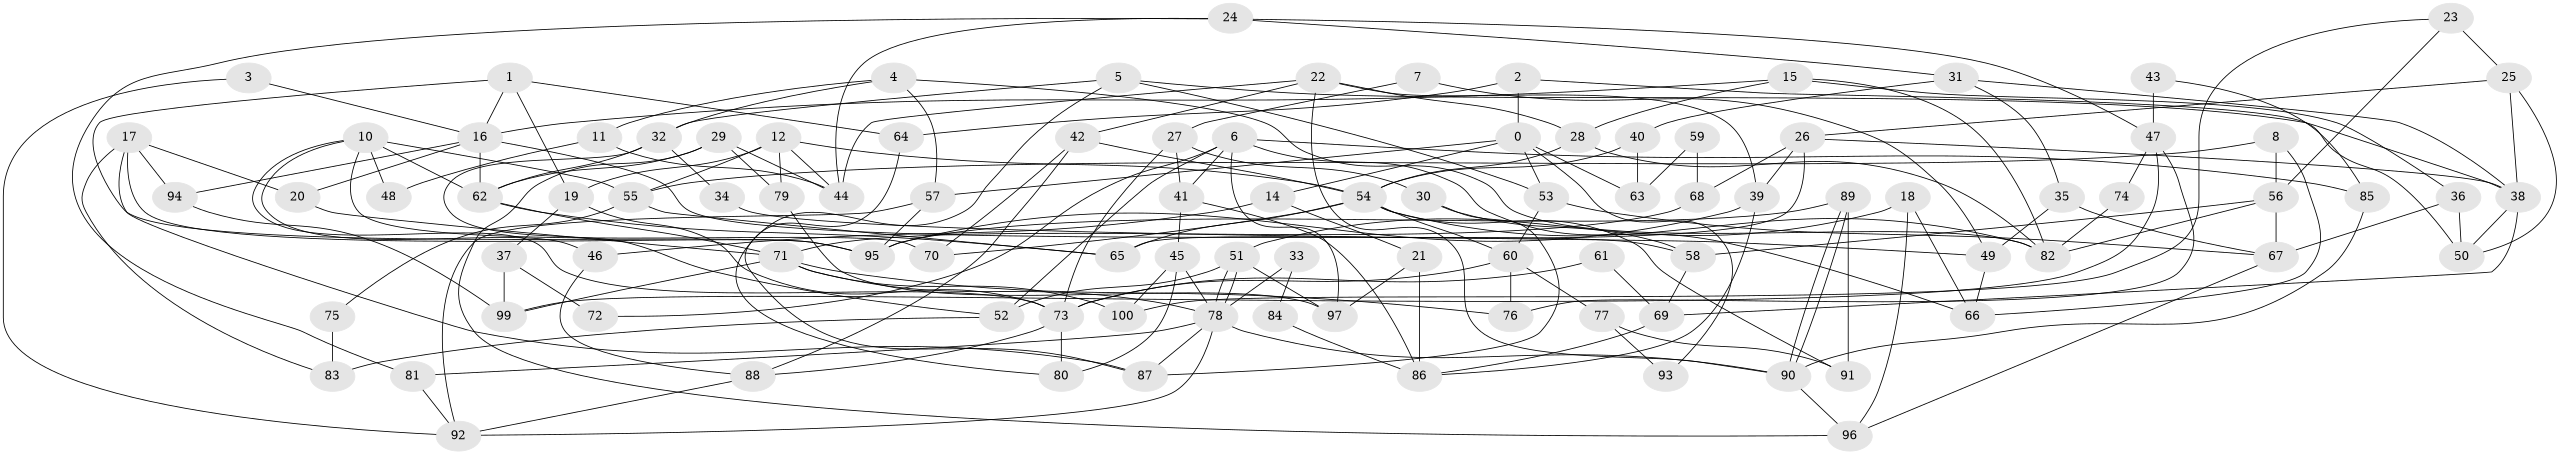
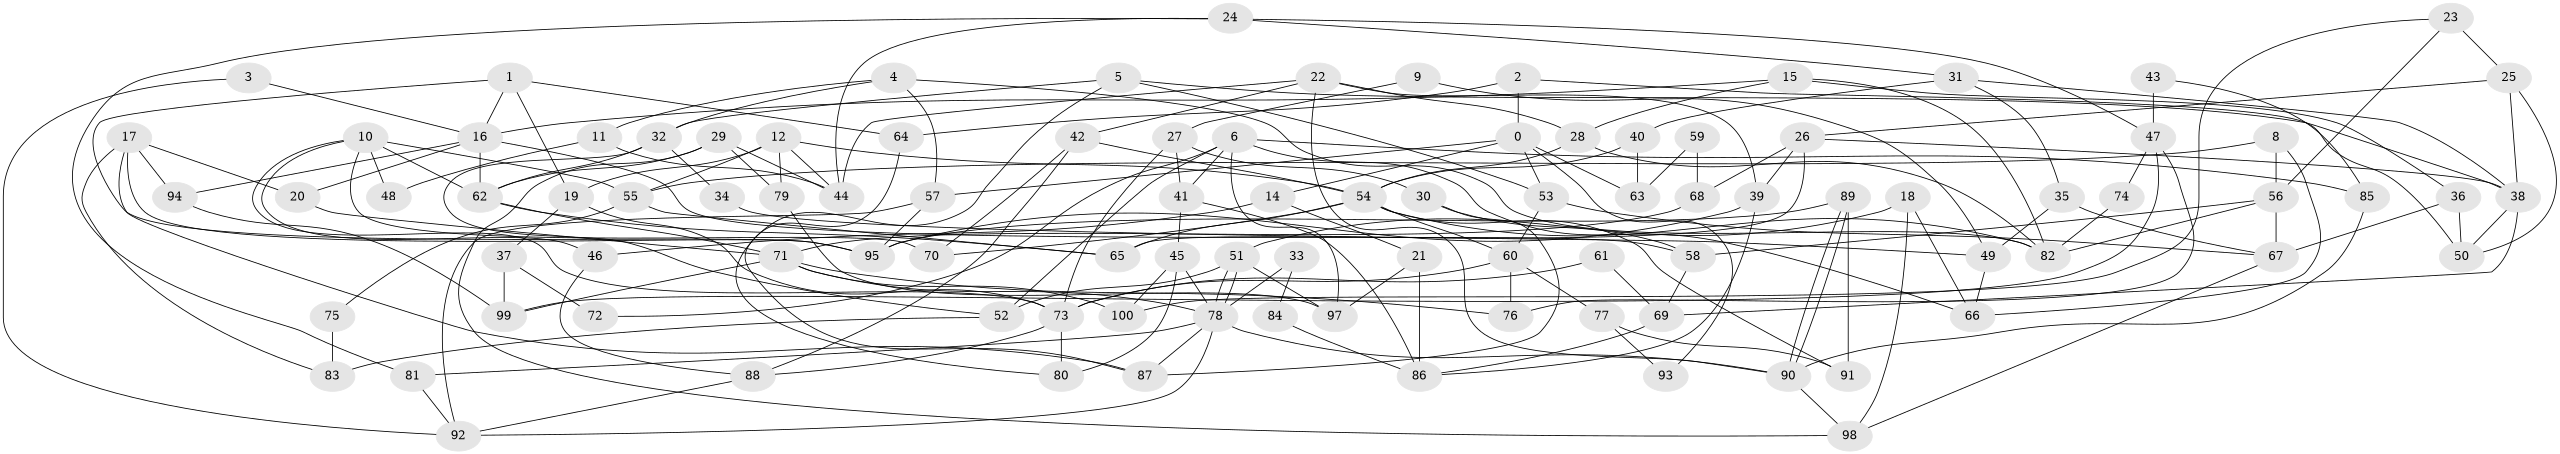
node "7": label "7" -> "9"
node "96": label "96" -> "98"
